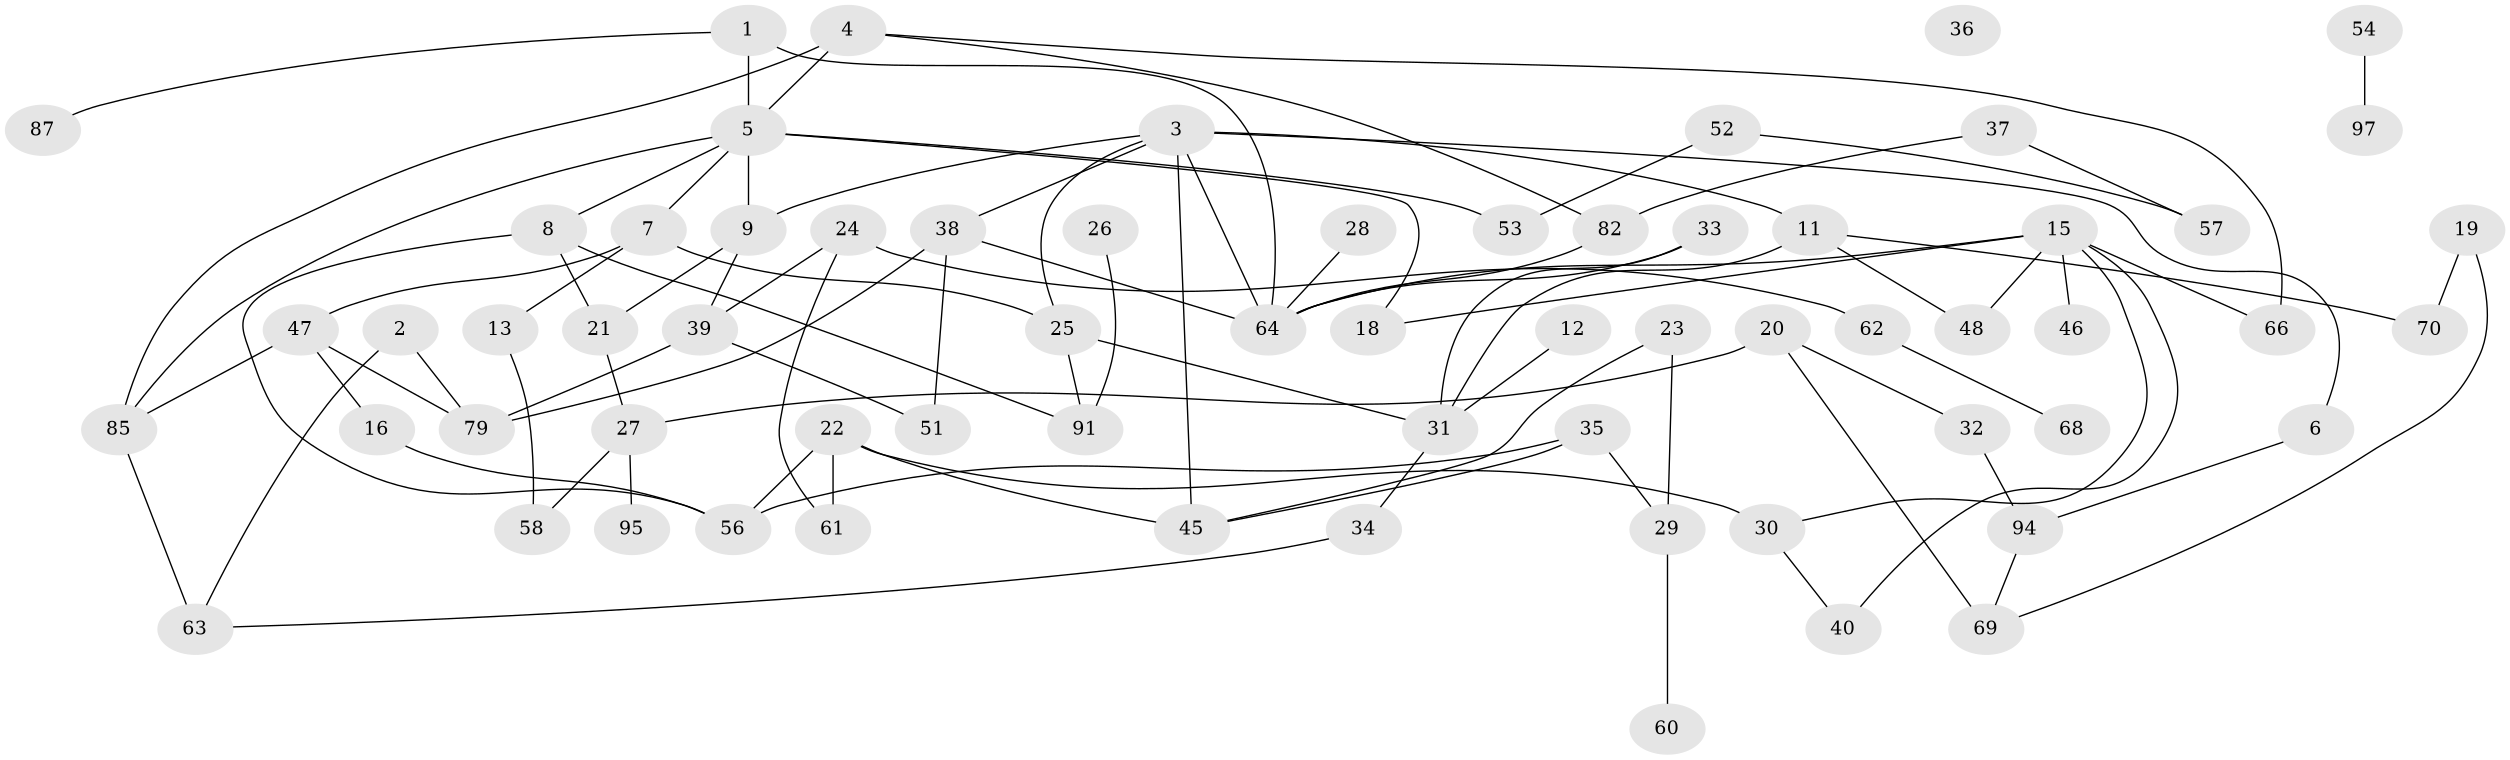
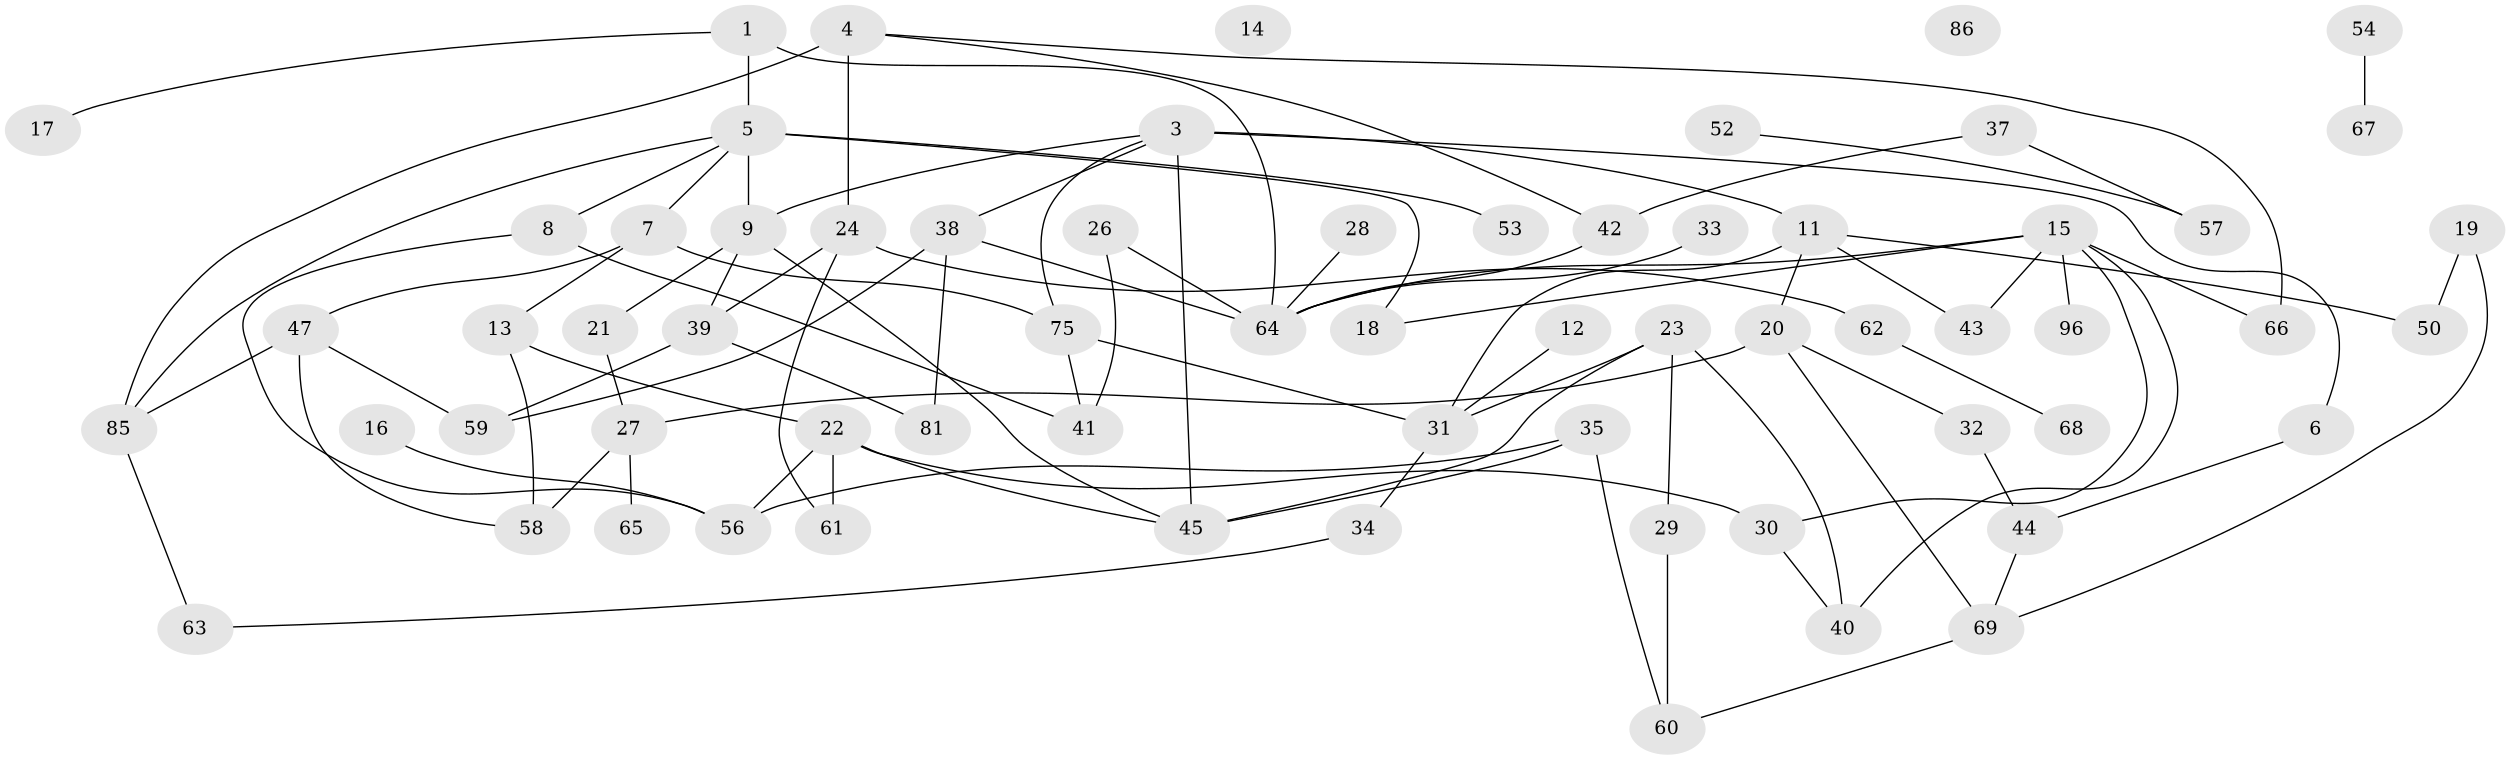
node "14": added
node "36": label "36" -> "86"
edge "4" -- "5": now "4" -- "24"
node "87": label "87" -> "17"
node "97": label "97" -> "67"
edge "52" -- "53": removed
edge "3" -- "64": now "26" -- "64"
node "82": label "82" -> "42"
edge "8" -- "21": removed
edge "11" -- "20": added
edge "33" -- "31": now "23" -- "31"
node "2": removed
node "25": label "25" -> "75"
node "48": label "48" -> "43"
node "46": label "46" -> "96"
node "70": label "70" -> "50"
edge "47" -- "16": now "47" -- "58"
edge "13" -- "22": added
edge "9" -- "45": added
node "79": label "79" -> "59"
node "51": label "51" -> "81"
node "91": label "91" -> "41"
edge "23" -- "40": added
edge "35" -- "29": now "35" -- "60"
node "95": label "95" -> "65"
node "94": label "94" -> "44"
edge "69" -- "60": added
